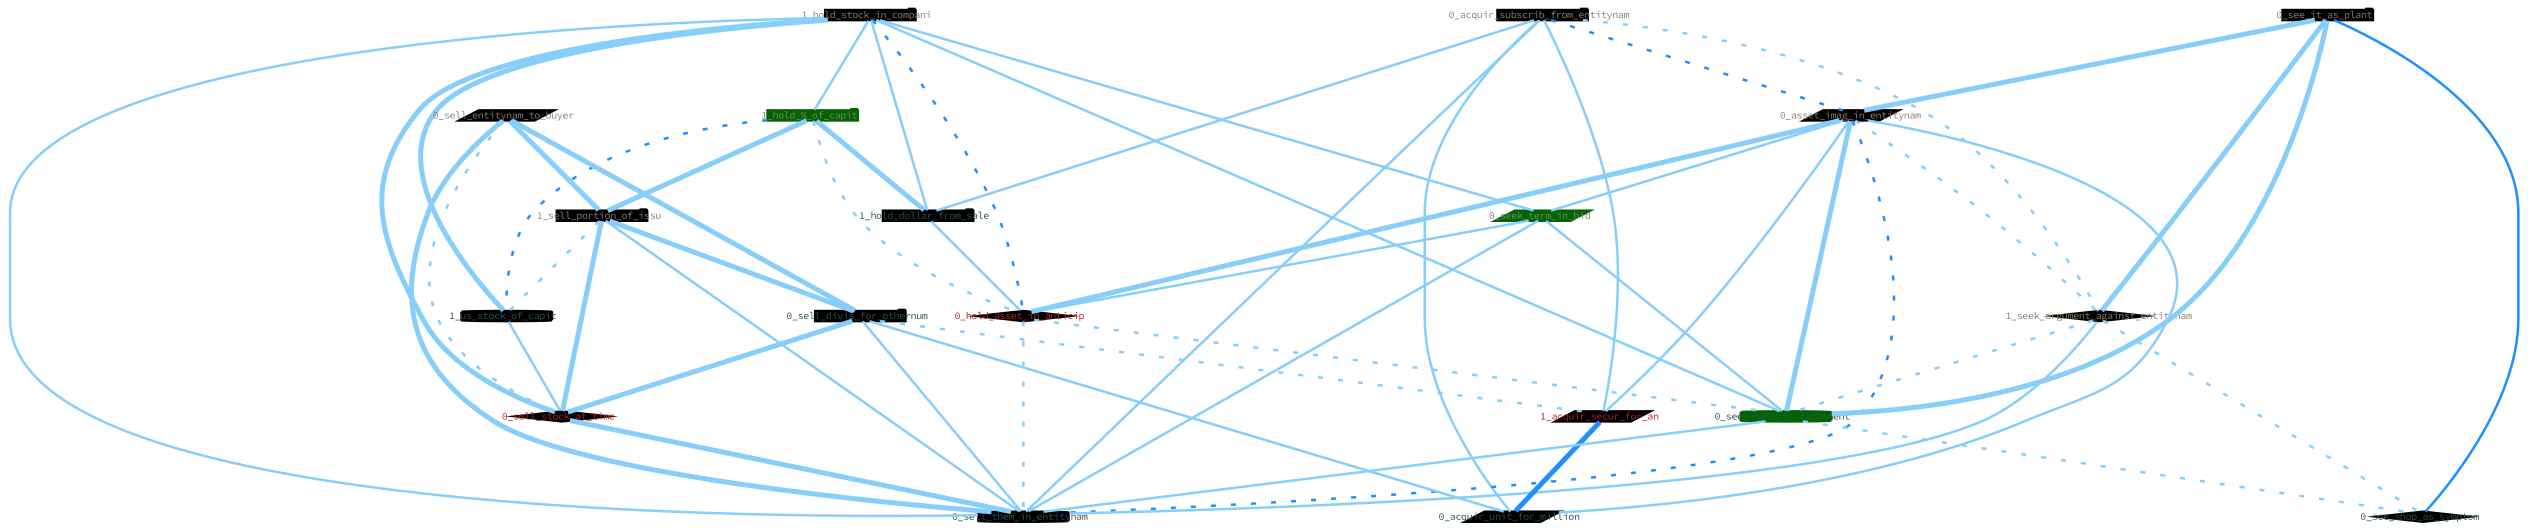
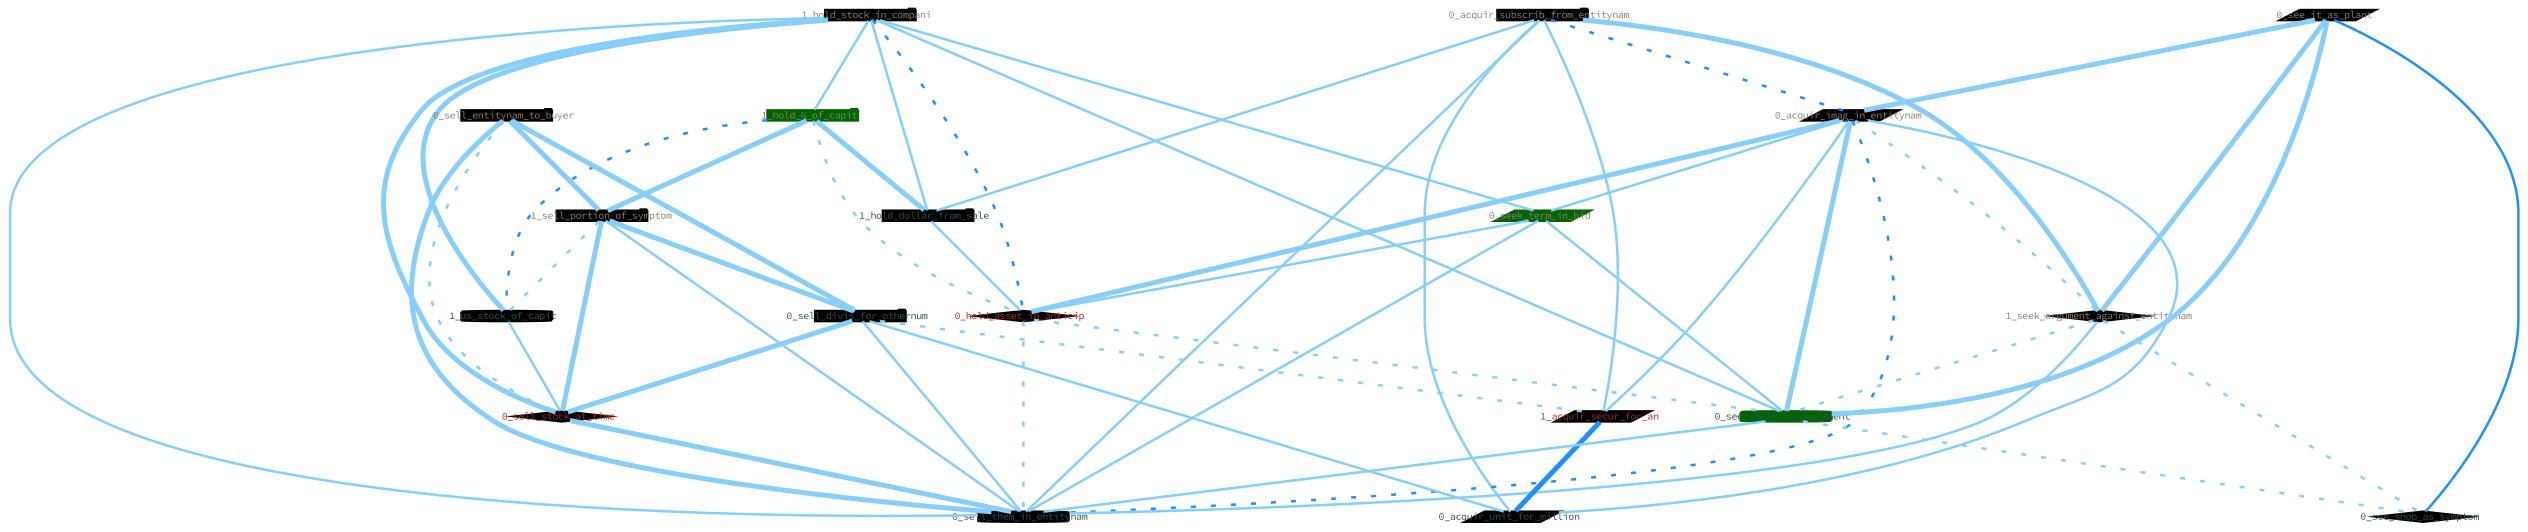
node "0_see_it_as_plant": shape folder -> parallelogram
edge "0_acquir_subscrib_from_entitynam" -- "1_seek_argument_against_entitynam": style dotted -> bold
node "0_sell_entitynam_to_buyer": shape parallelogram -> folder
node "0_asset_imag_in_entitynam": label "0_asset_imag_in_entitynam" -> "0_acquir_imag_in_entitynam"
node "1_sell_portion_of_issu": label "1_sell_portion_of_issu" -> "1_sell_portion_of_symptom"
